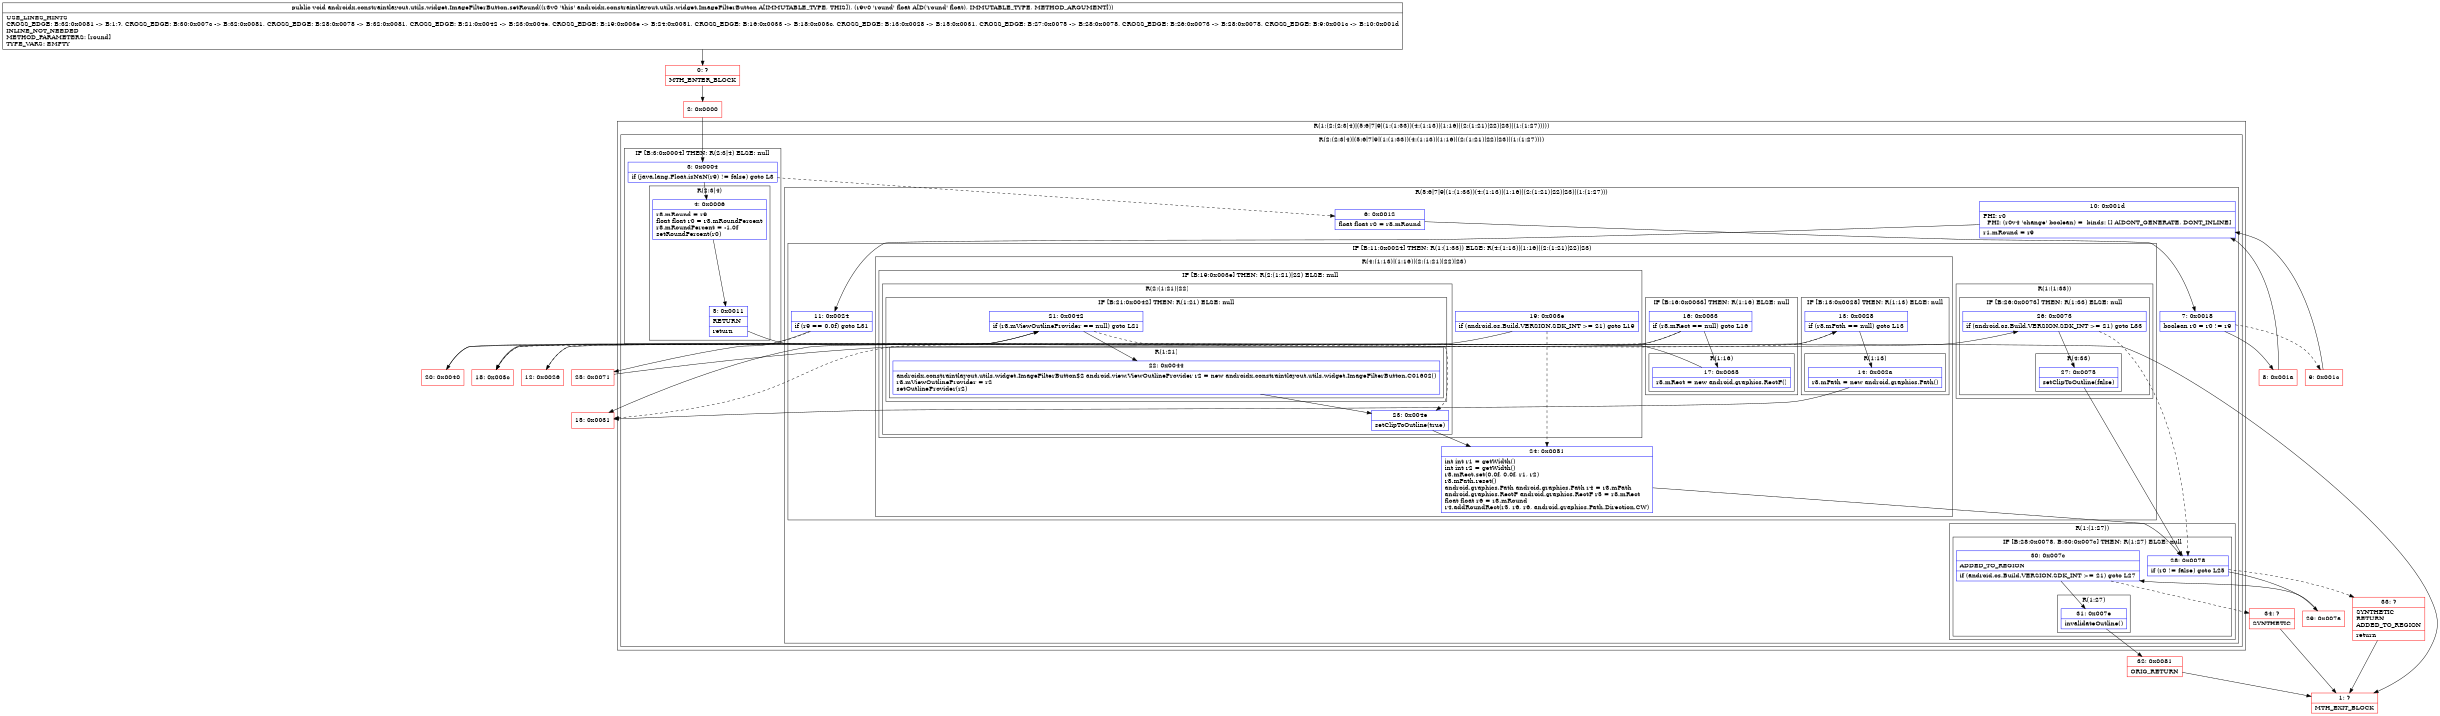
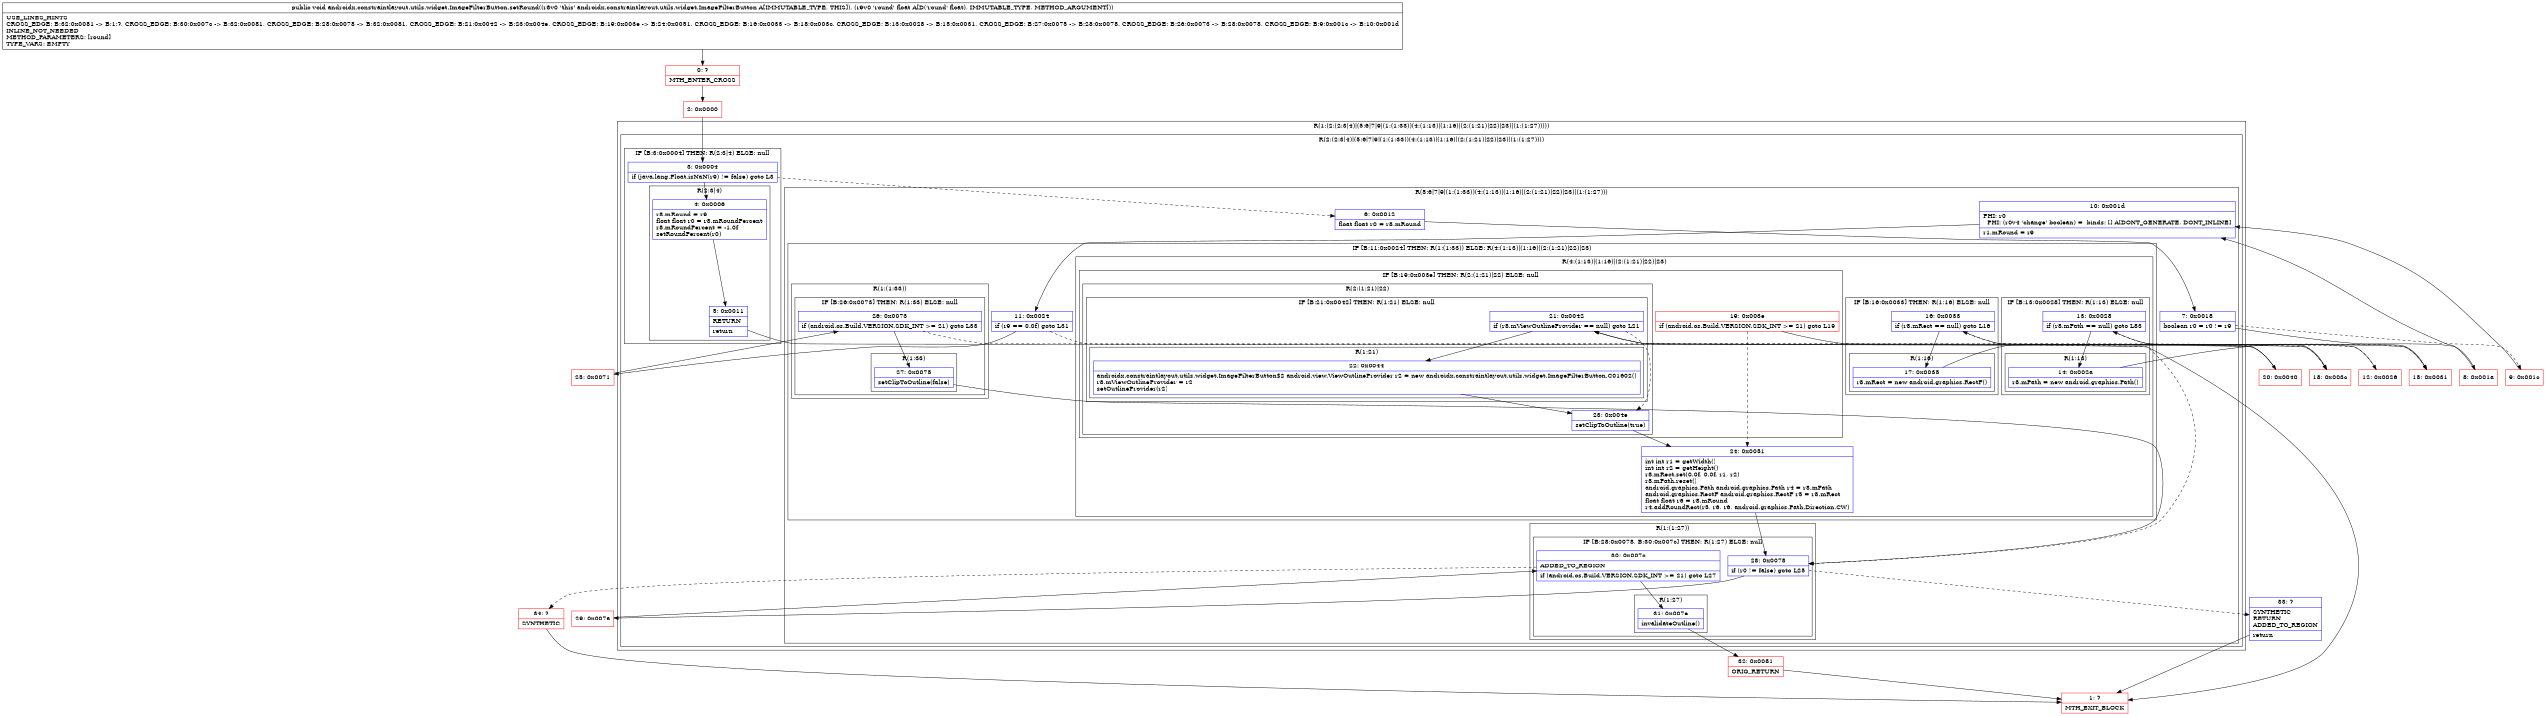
node "0: ?": text "MTH_ENTER_BLOCK" -> "MTH_ENTER_CROSS"
node "19: 0x003e": color blue -> red
node "13: 0x0028": text "if (r8.mPath == null) goto L13" -> "if (r8.mPath == null) goto L83"
edge "16: 0x0033" -> "15: 0x0031": reversed
cluster "R(4:33)": label "R(4:33)" -> "R(1:33)"
node "24: 0x0051": text "int int r2 = getWidth()" -> "int int r2 = getHeight()"
node "33: ?": color red -> blue
